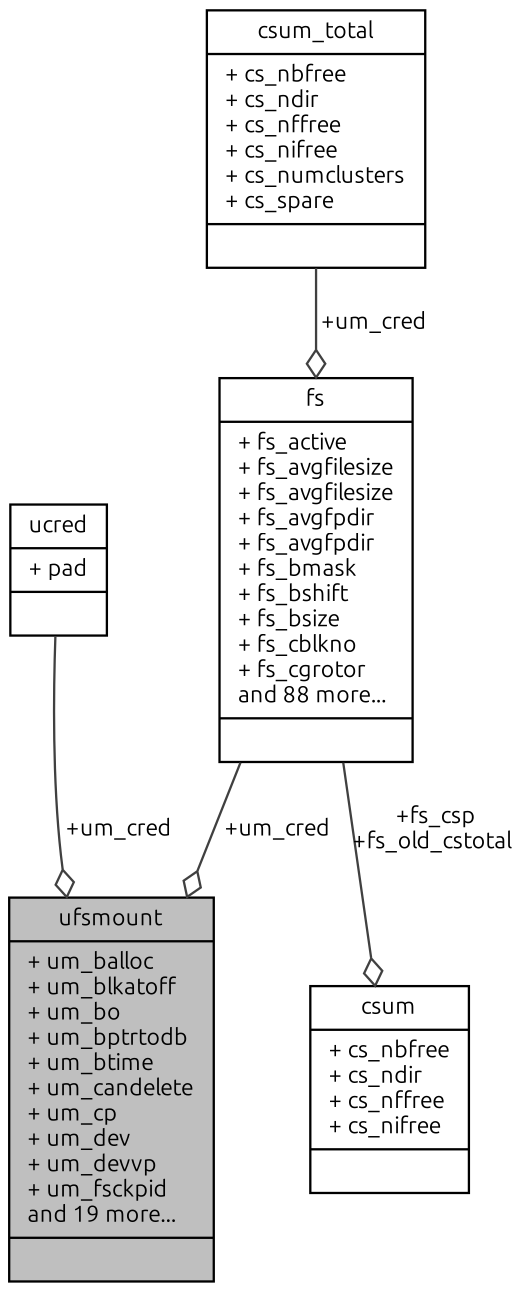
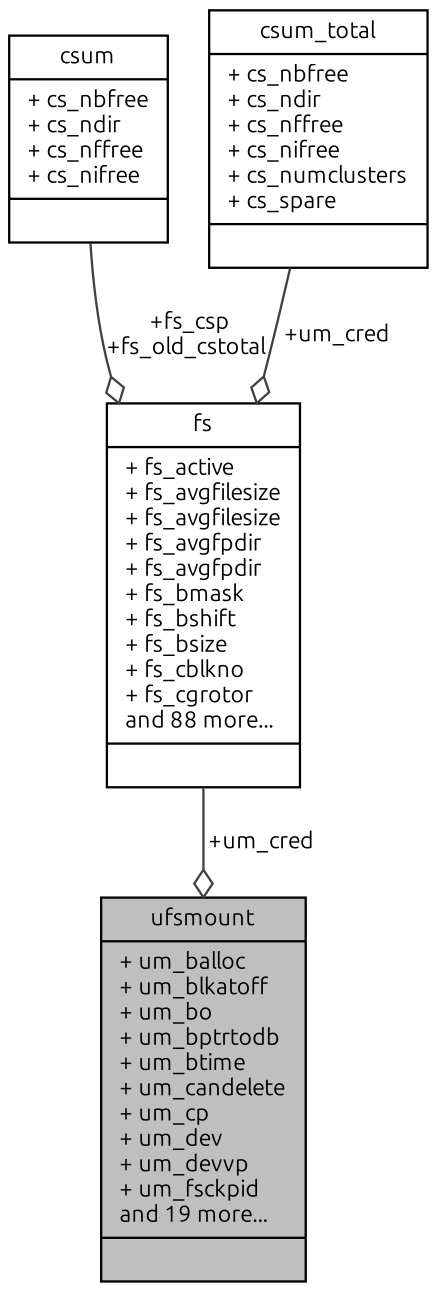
node "ucred": removed
edge "fs" -> "csum": reversed
